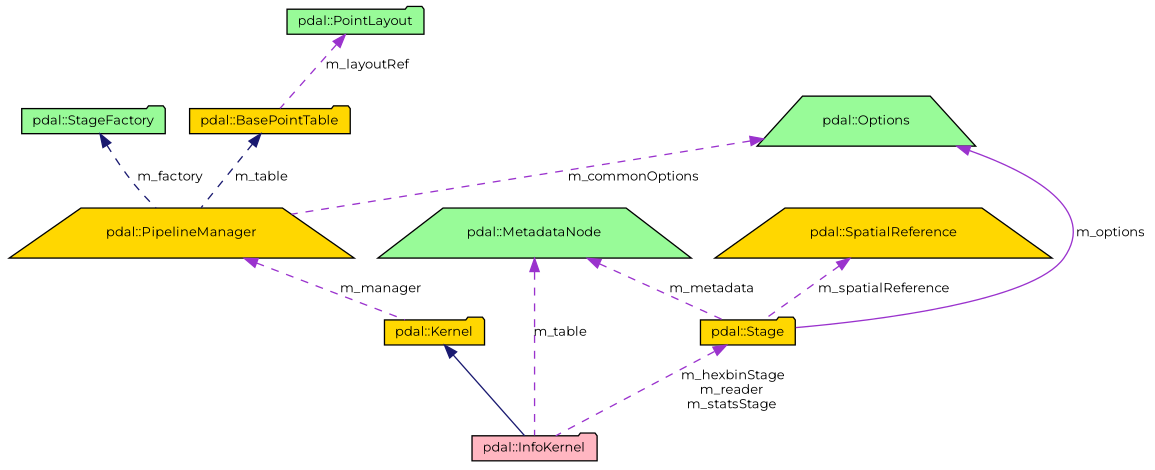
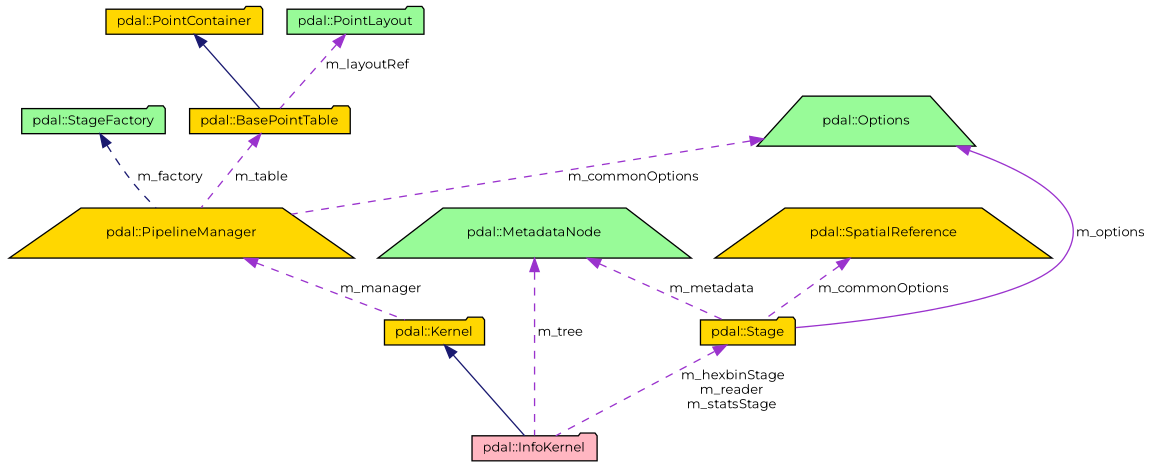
node "pdal::PointContainer": added
edge "pdal::PipelineManager" -> "pdal::BasePointTable": color midnightblue -> darkorchid3
edge "pdal::Stage" -> "pdal::SpatialReference": label " m_spatialReference" -> " m_commonOptions"
edge "pdal::InfoKernel" -> "pdal::MetadataNode": label " m_table" -> " m_tree"
